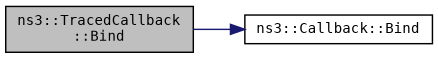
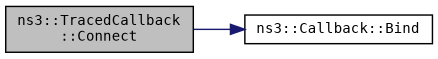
node "ns3::TracedCallback ::Bind": label "ns3::TracedCallback ::Bind" -> "ns3::TracedCallback ::Connect"
